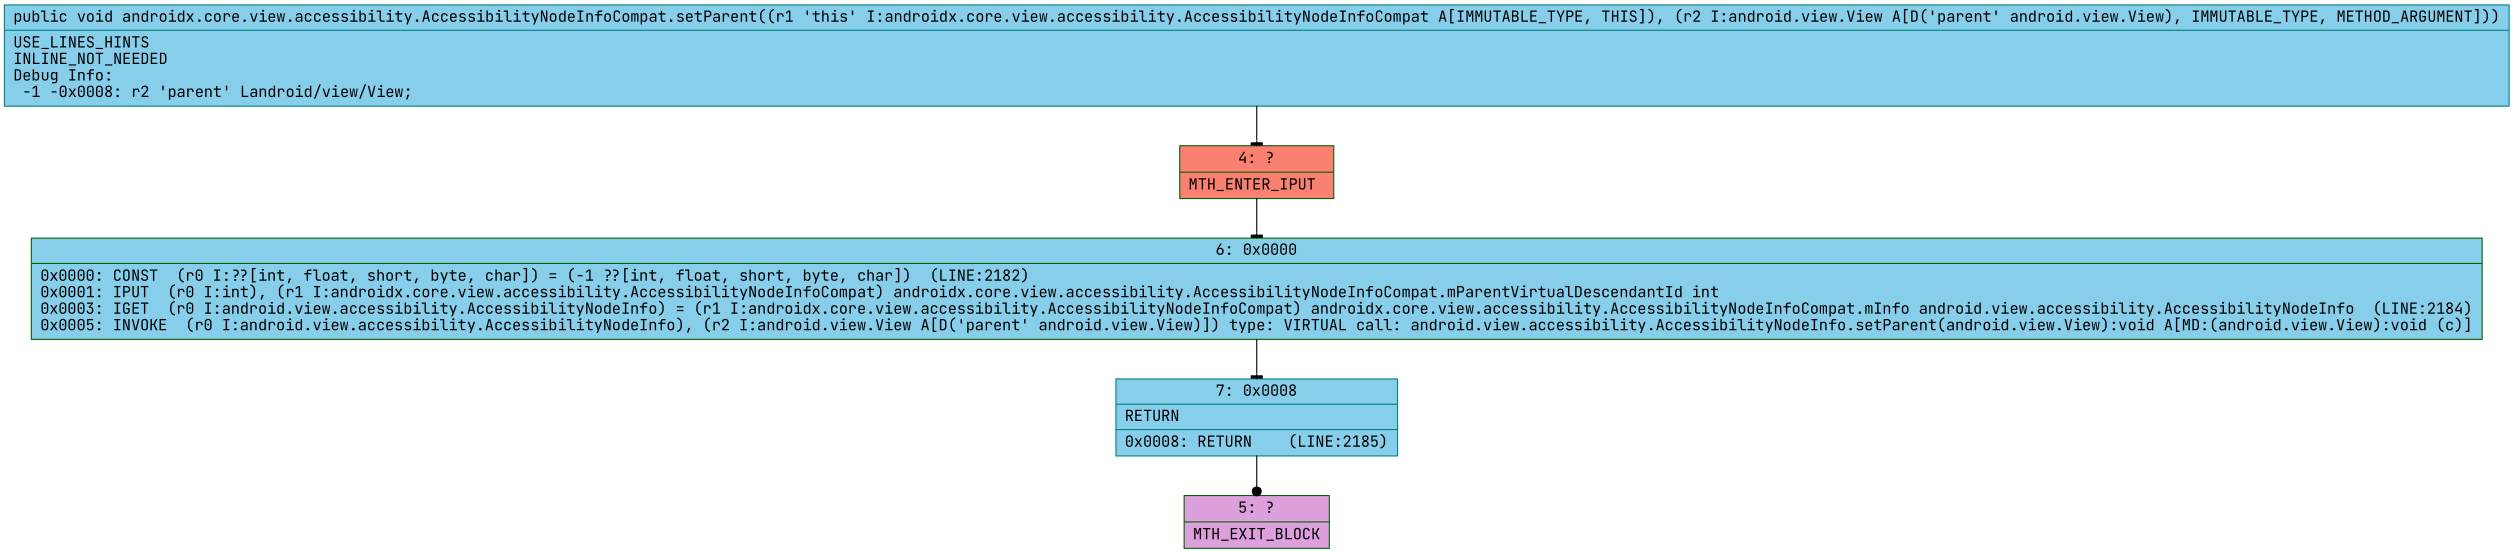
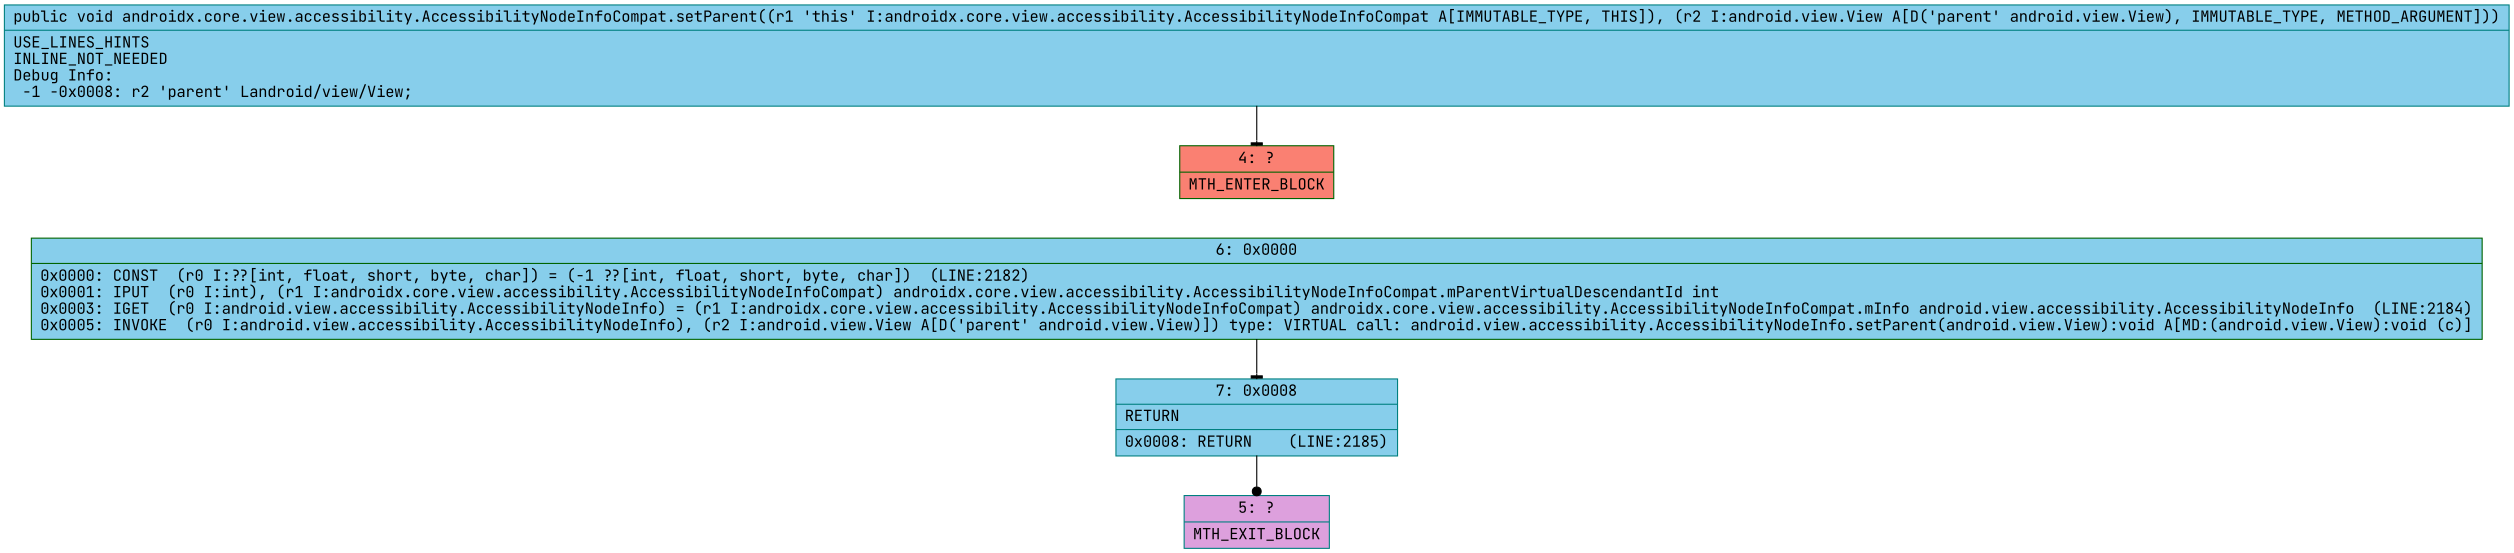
node "4: ?": text "MTH_ENTER_IPUT" -> "MTH_ENTER_BLOCK"
edge "4: ?" -> "6: 0x0000": removed
node "5: ?": color darkgreen -> teal
